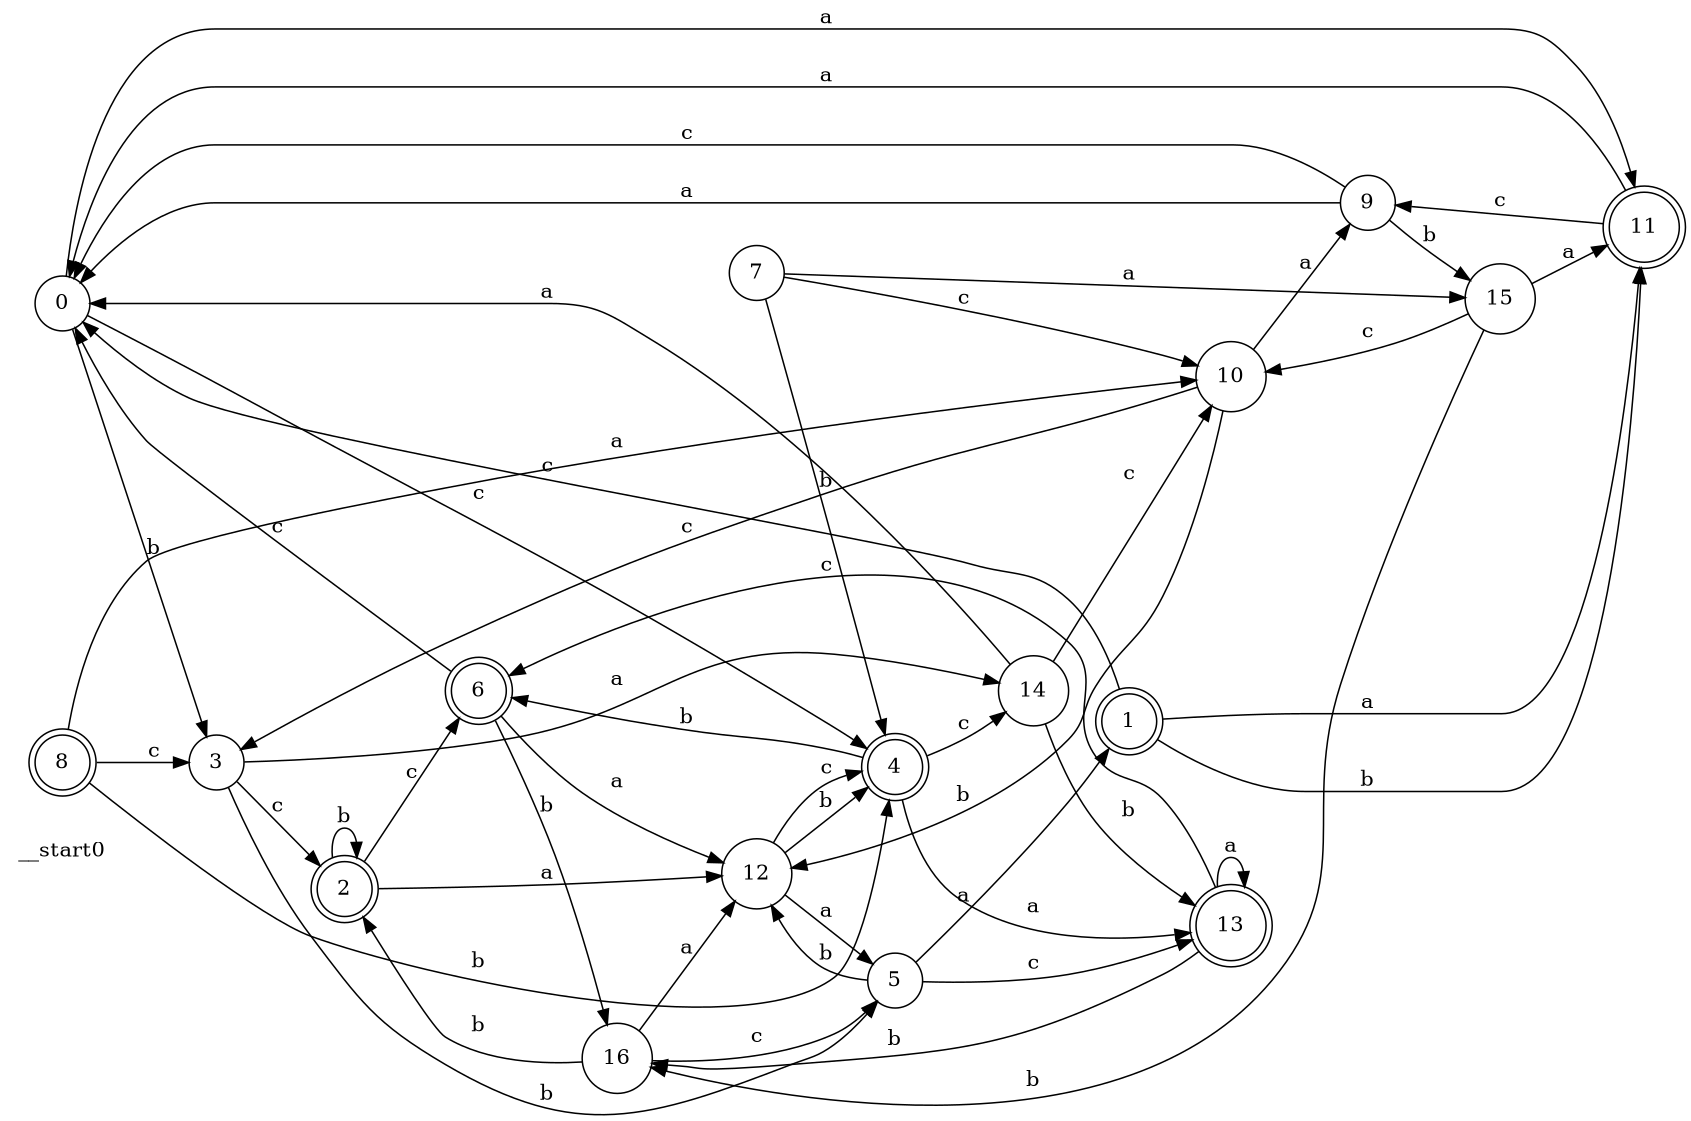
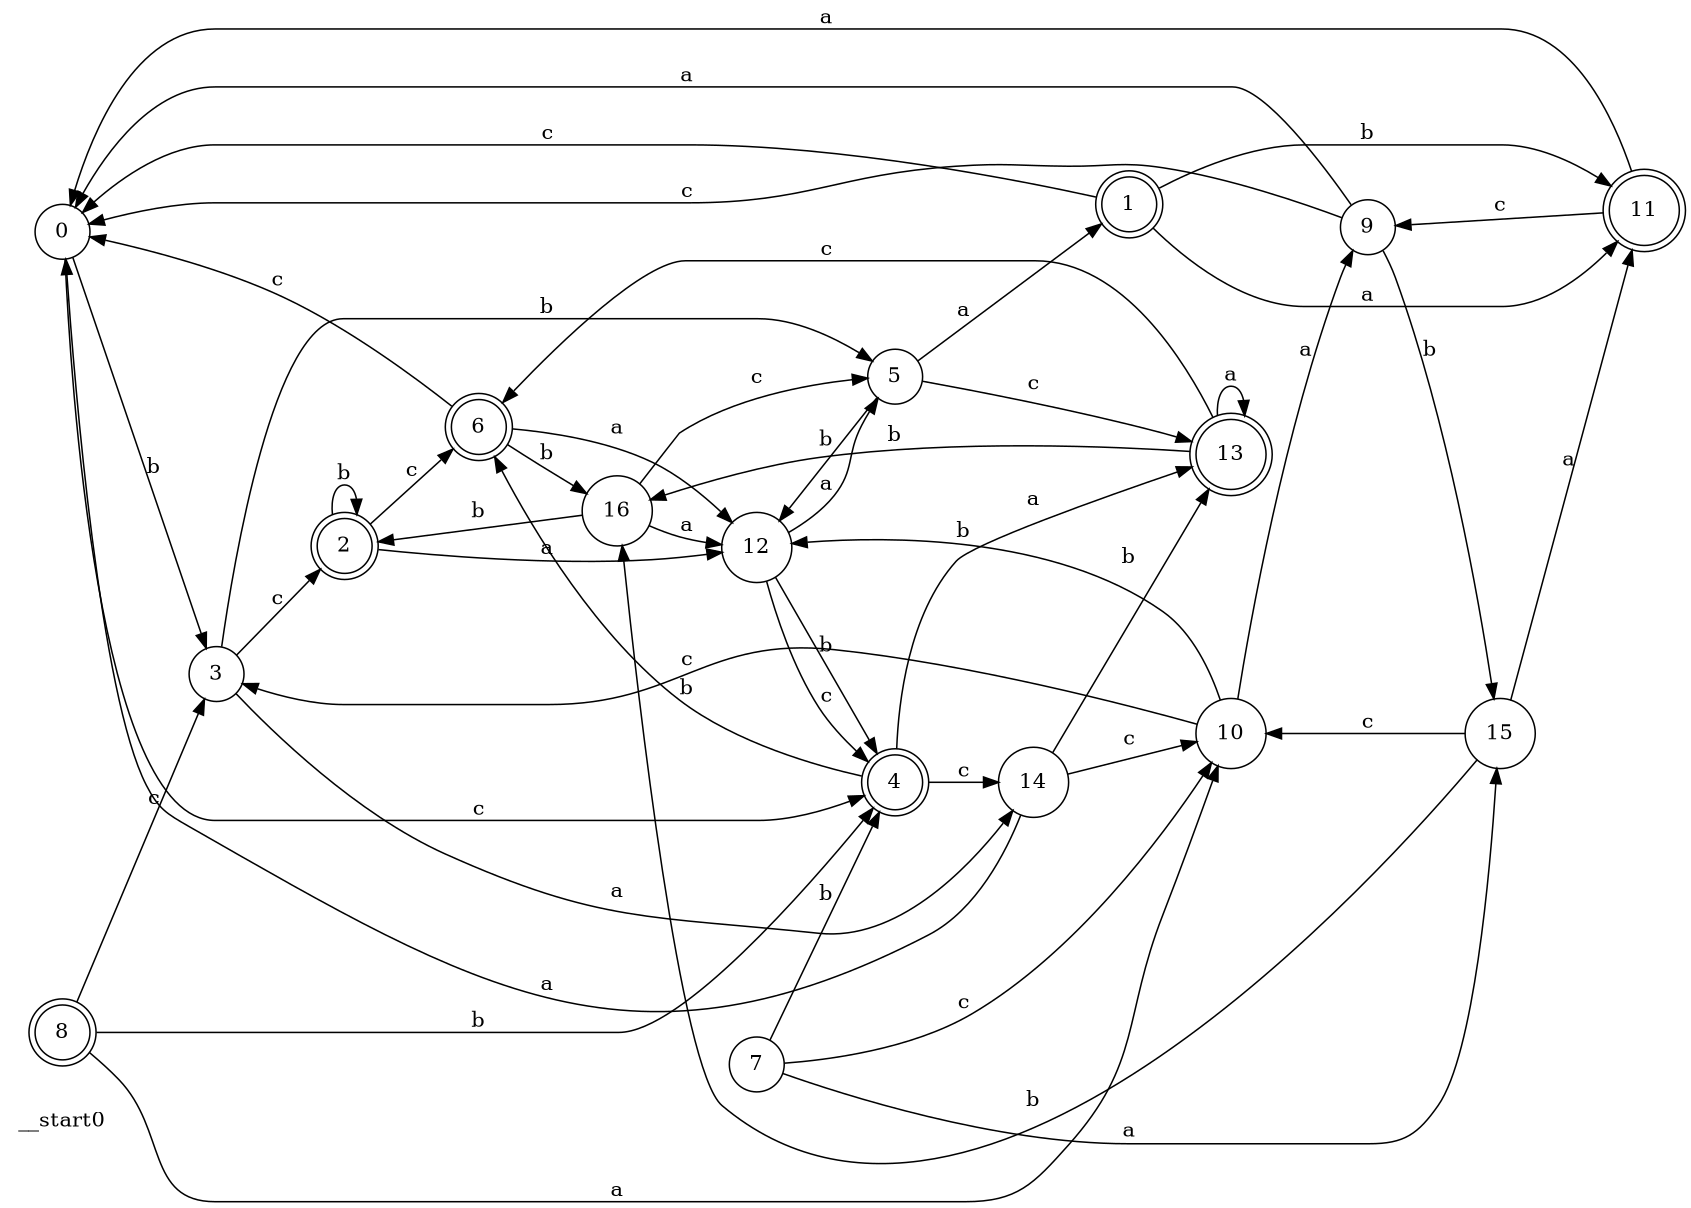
edge "0" -> "11": removed, label "a"
